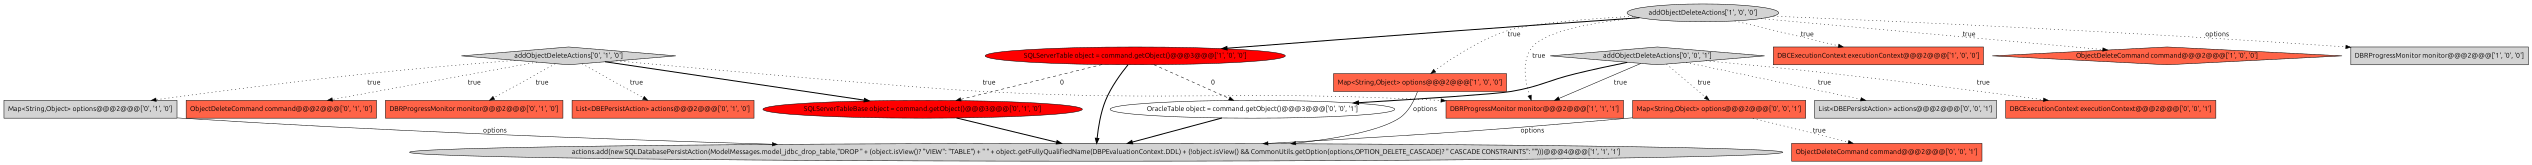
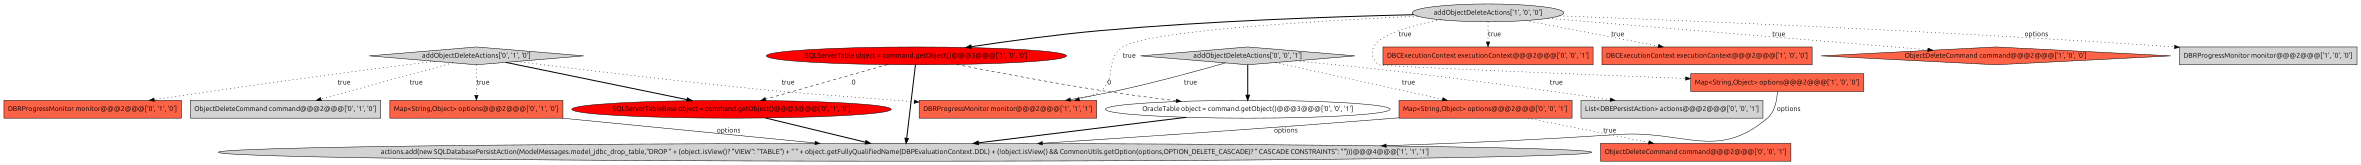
edge "addObjectDeleteActions['0', '0', '1']" -> "DBCExecutionContext executionContext@@@2@@@['0', '0', '1']": now "addObjectDeleteActions['1', '0', '0']" -> "DBCExecutionContext executionContext@@@2@@@['0', '0', '1']"
node "Map<String,Object> options@@@2@@@['0', '1', '0']": fillcolor lightgray -> tomato
node "ObjectDeleteCommand command@@@2@@@['0', '1', '0']": fillcolor tomato -> lightgray
node "List<DBEPersistAction> actions@@@2@@@['0', '1', '0']": removed
